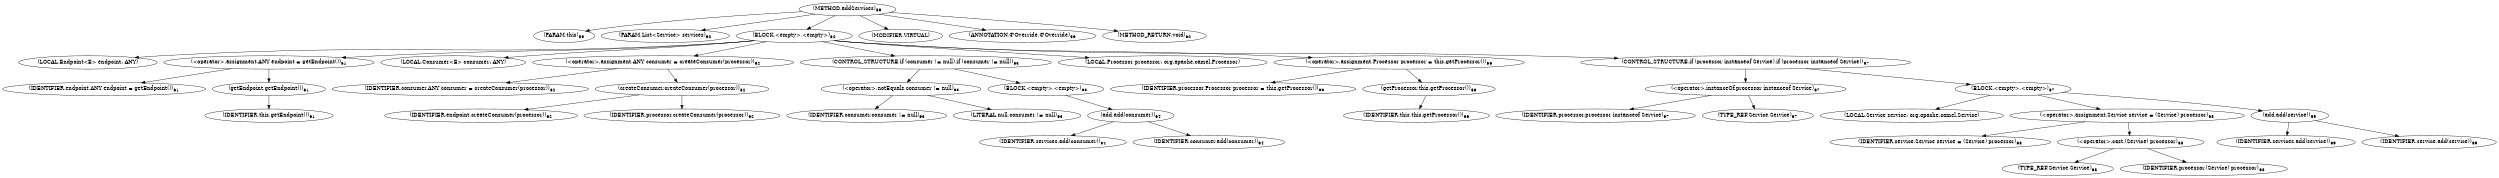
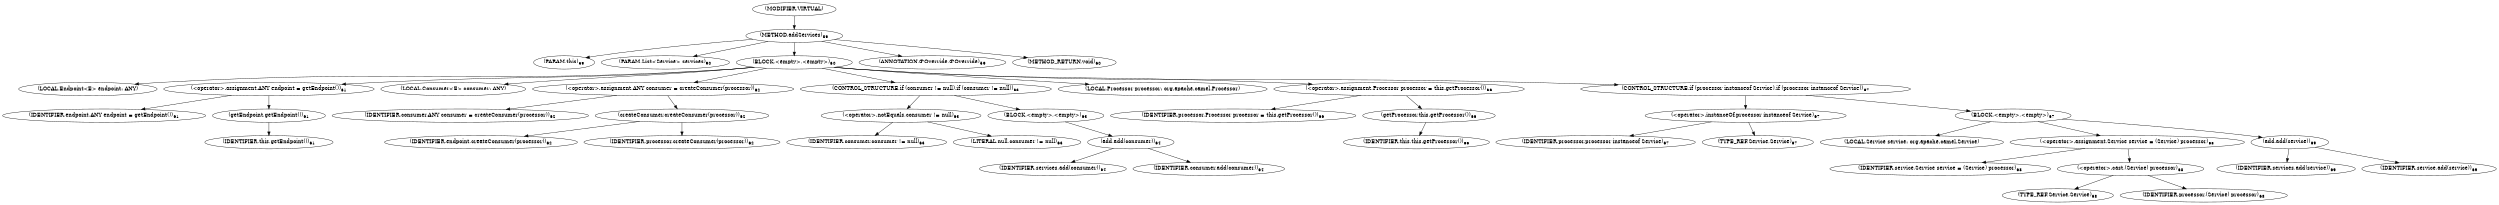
edge "(METHOD,addServices)" -> "(MODIFIER,VIRTUAL)": reversed
